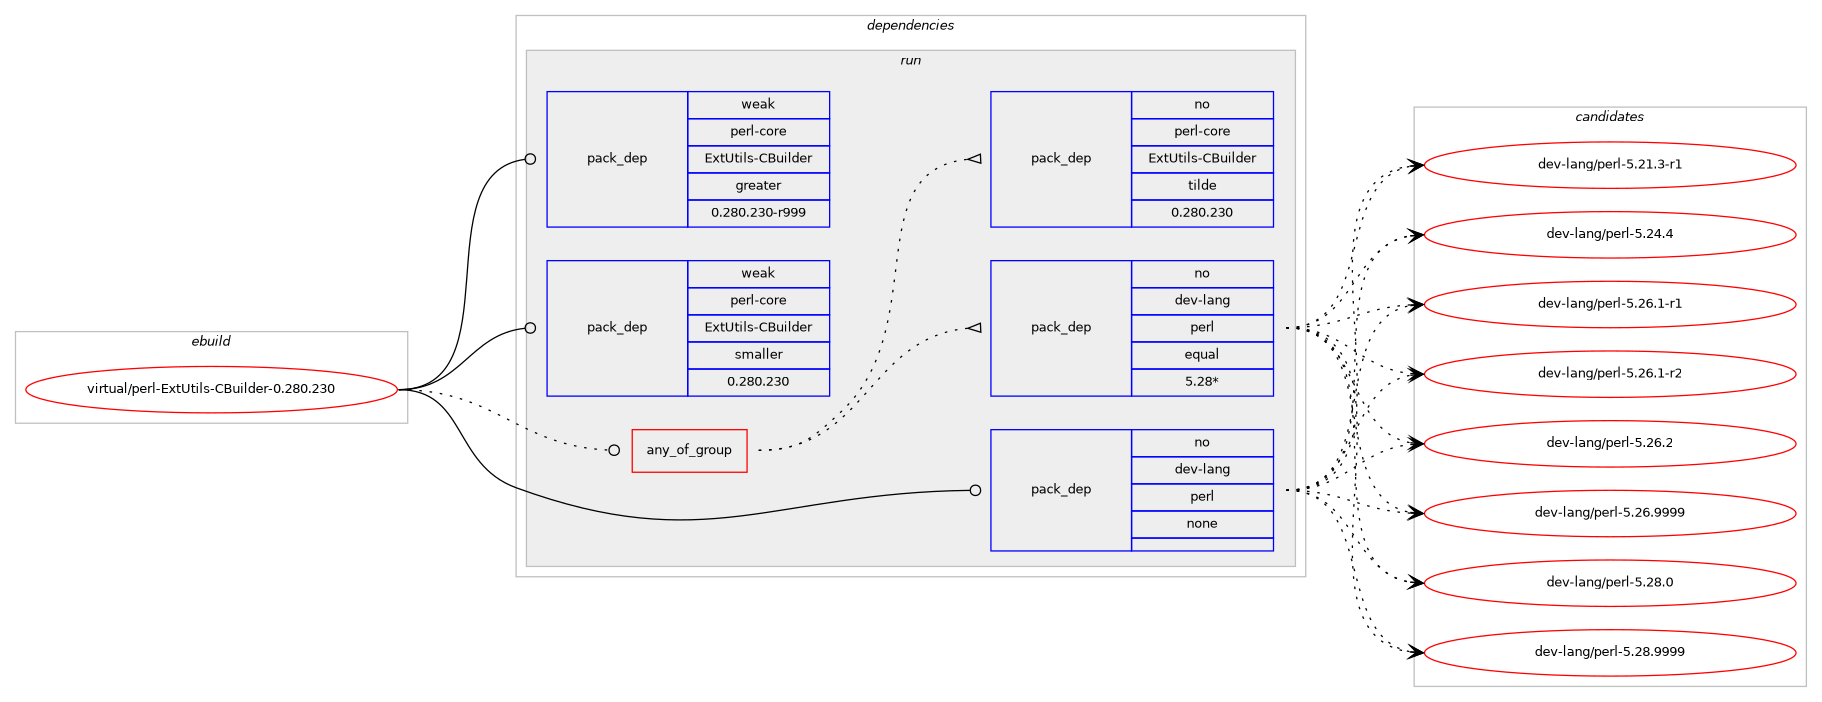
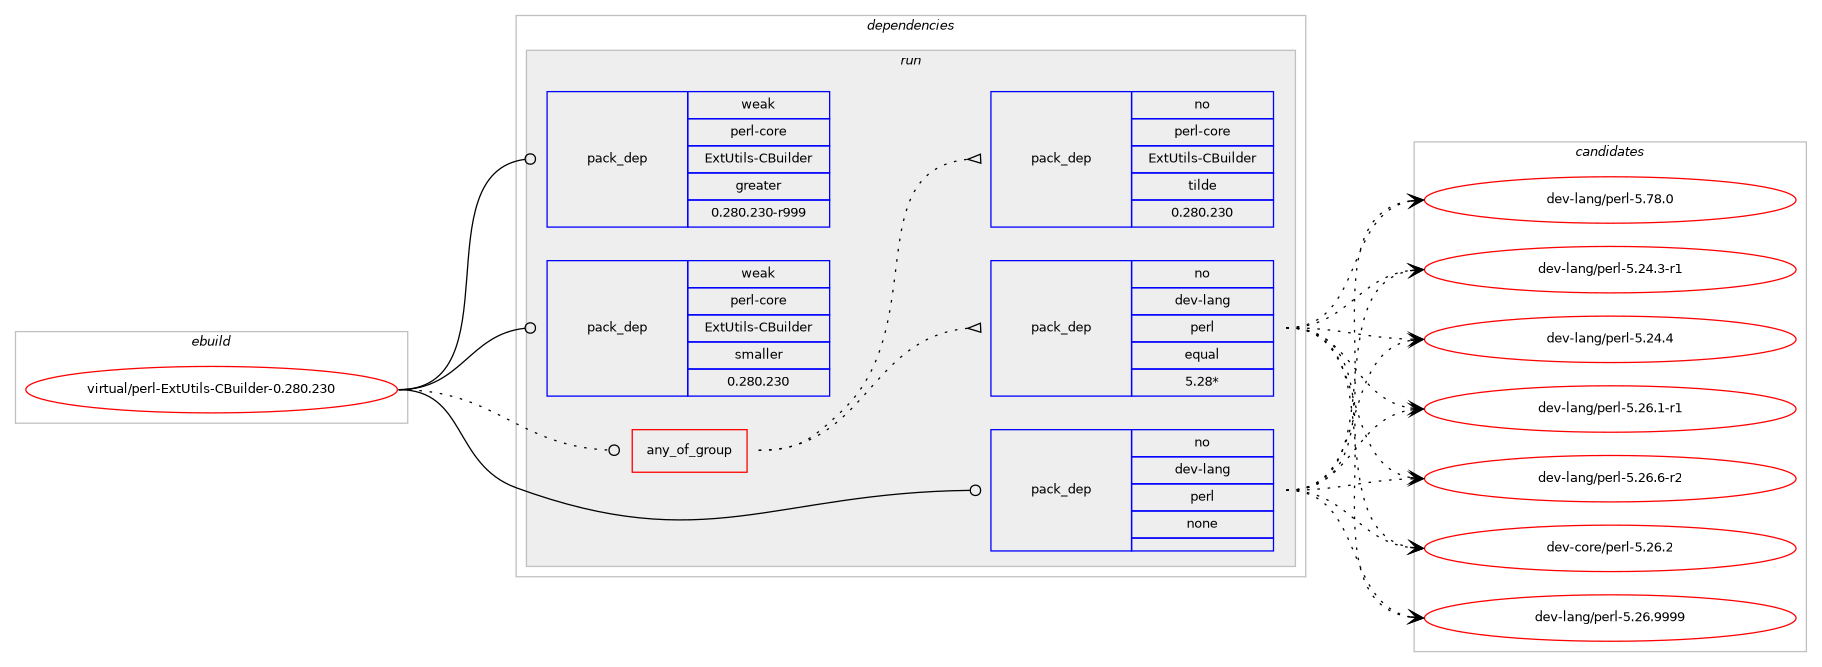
node "dev-lang/perl-5.21.3-r1": label "dev-lang/perl-5.21.3-r1" -> "dev-lang/perl-5.24.3-r1"
node "dev-lang/perl-5.26.1-r2": label "dev-lang/perl-5.26.1-r2" -> "dev-lang/perl-5.26.6-r2"
node "dev-lang/perl-5.26.2": label "dev-lang/perl-5.26.2" -> "dev-core/perl-5.26.2"
node "dev-lang/perl-5.28.0": label "dev-lang/perl-5.28.0" -> "dev-lang/perl-5.78.0"
node "dev-lang/perl-5.28.9999": removed
